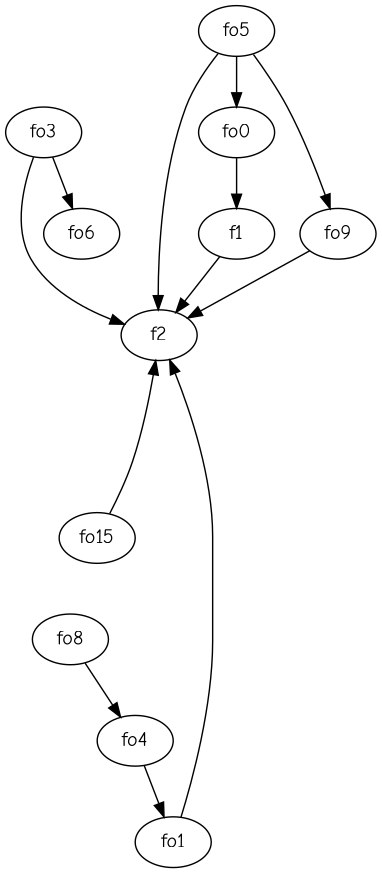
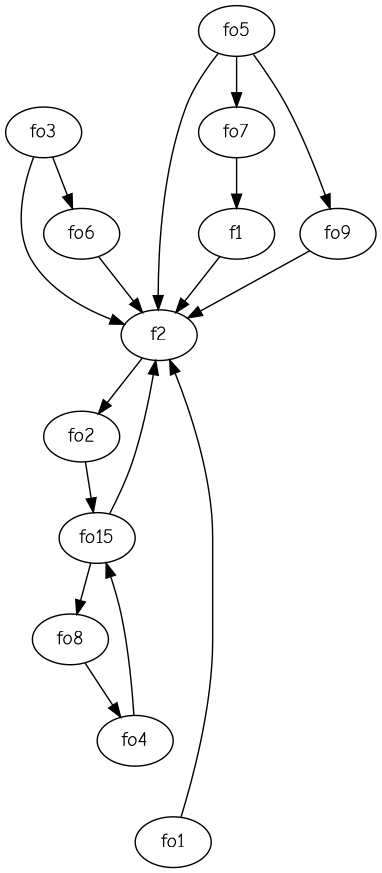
node "fo0": label "fo0" -> "fo7"
edge "fo6" -> "f2": added
node "fo2": added
edge "fo15" -> "fo8": added
edge "fo4" -> "fo1": now "fo4" -> "fo15"
